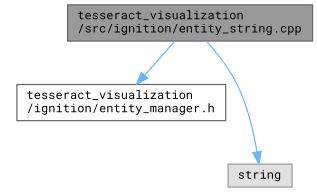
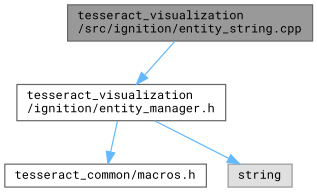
edge "tesseract_visualization /src/ignition/entity_string.cpp" -> "string": now "tesseract_visualization /ignition/entity_manager.h" -> "string"
node "tesseract_common/macros.h": added
